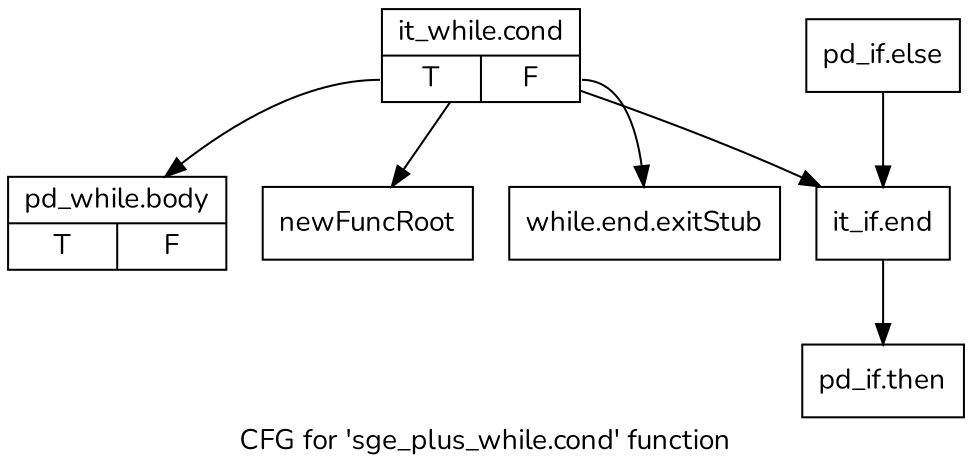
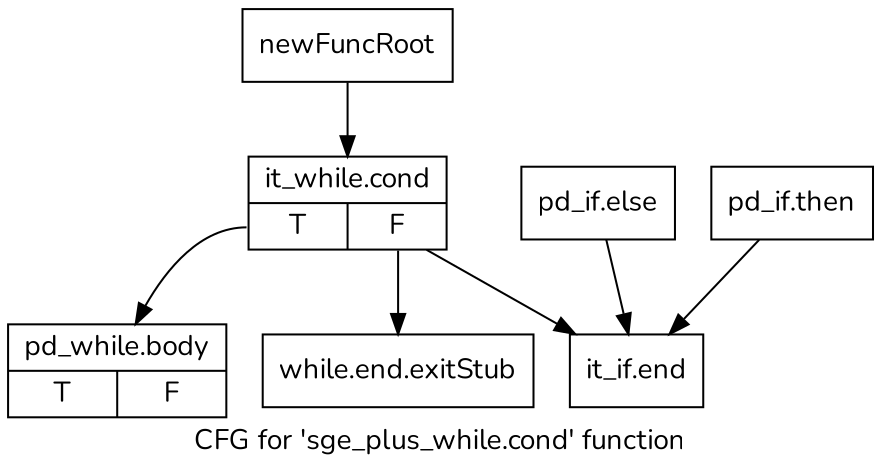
edge "it_while.cond" -> "newFuncRoot": reversed
edge "it_if.end" -> "pd_if.then": reversed
